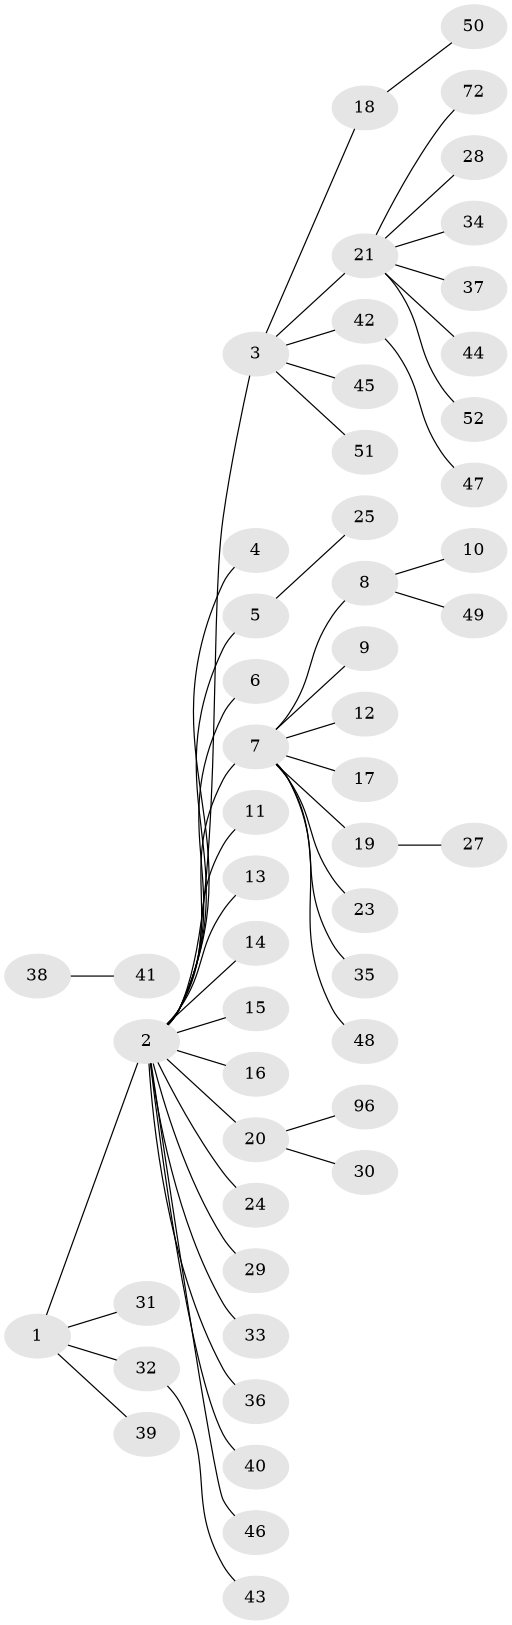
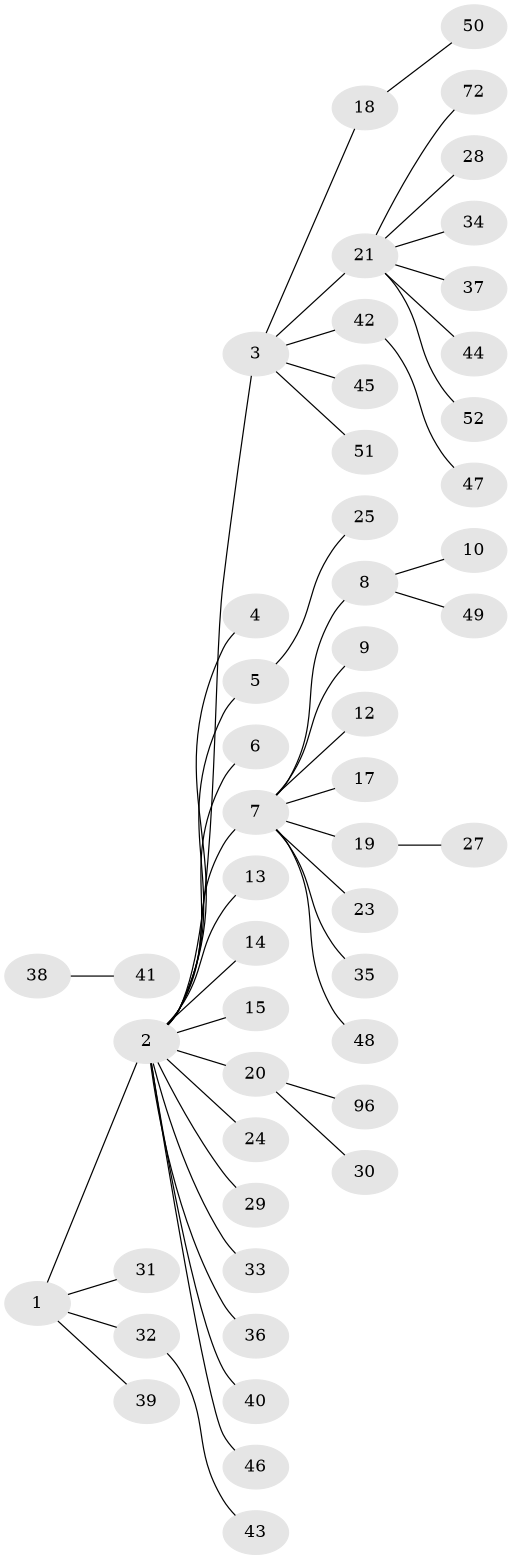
node "11": removed
node "16": removed
